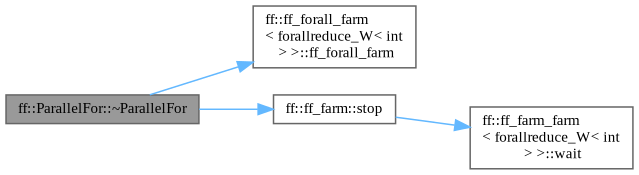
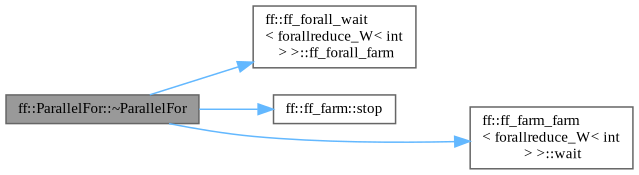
node "ff::ff_forall_farm < forallreduce_W< int > >::ff_forall_farm": label "ff::ff_forall_farm < forallreduce_W< int > >::ff_forall_farm" -> "ff::ff_forall_wait < forallreduce_W< int > >::ff_forall_farm"
edge "ff::ff_farm::stop" -> "ff::ff_farm_farm < forallreduce_W< int > >::wait": now "ff::ParallelFor::~ParallelFor" -> "ff::ff_farm_farm < forallreduce_W< int > >::wait"
